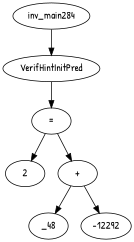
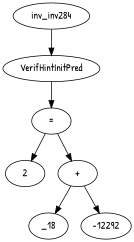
node "inv_main284": label "inv_main284" -> "inv_inv284"
node "_48": label "_48" -> "_18"
